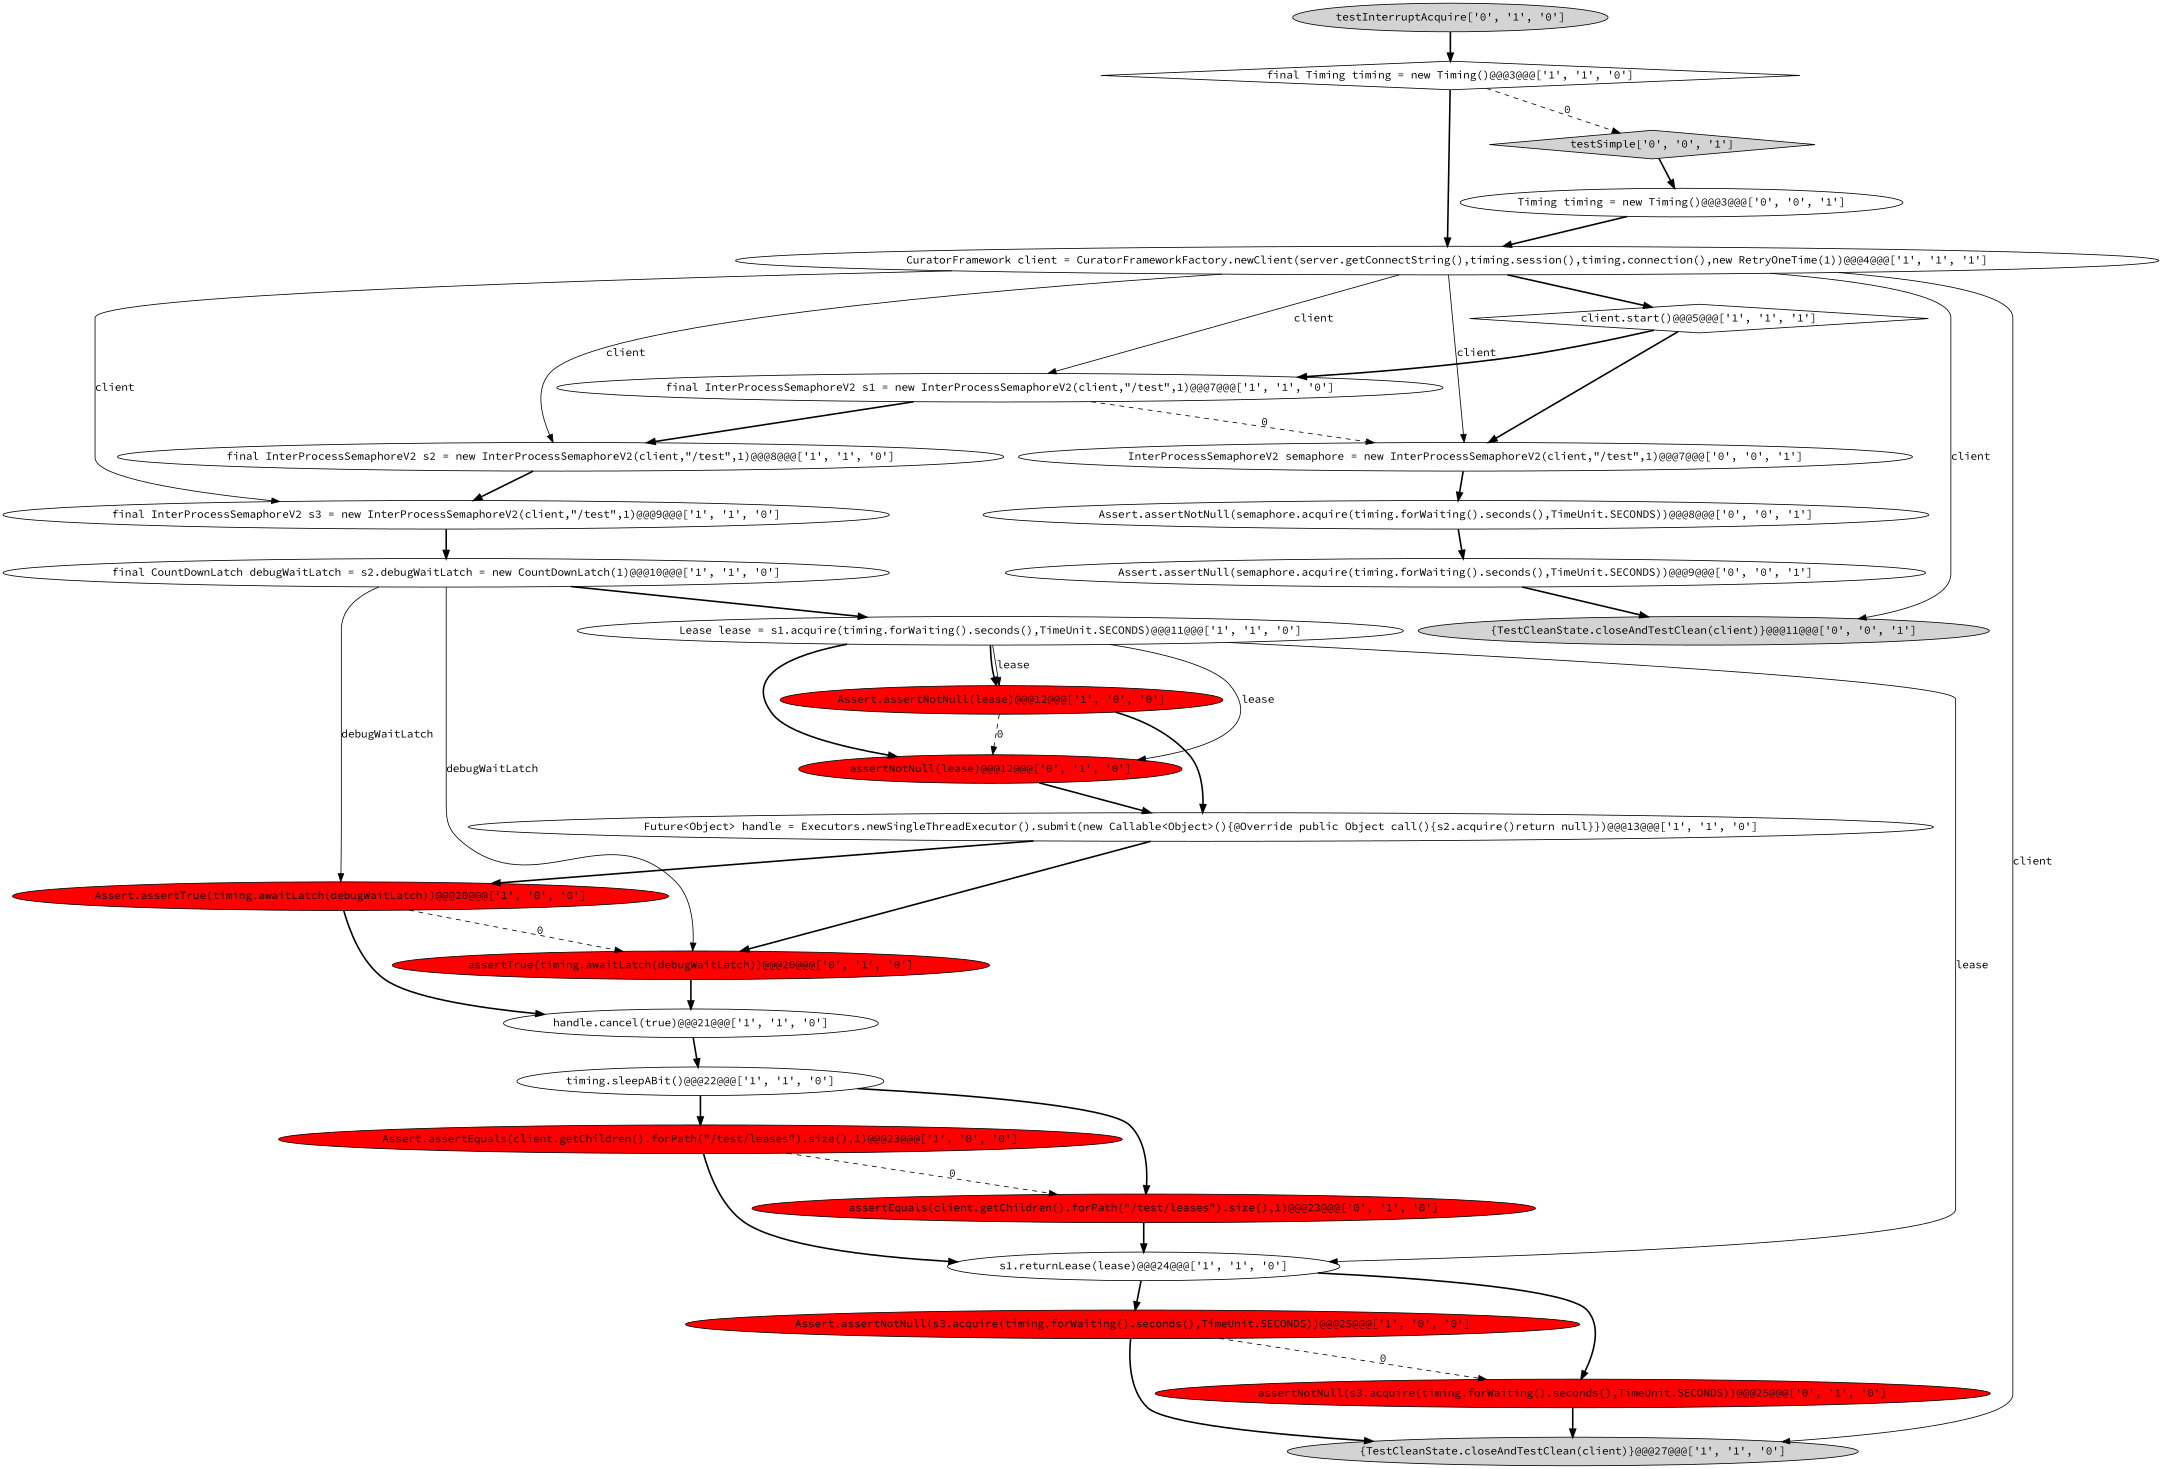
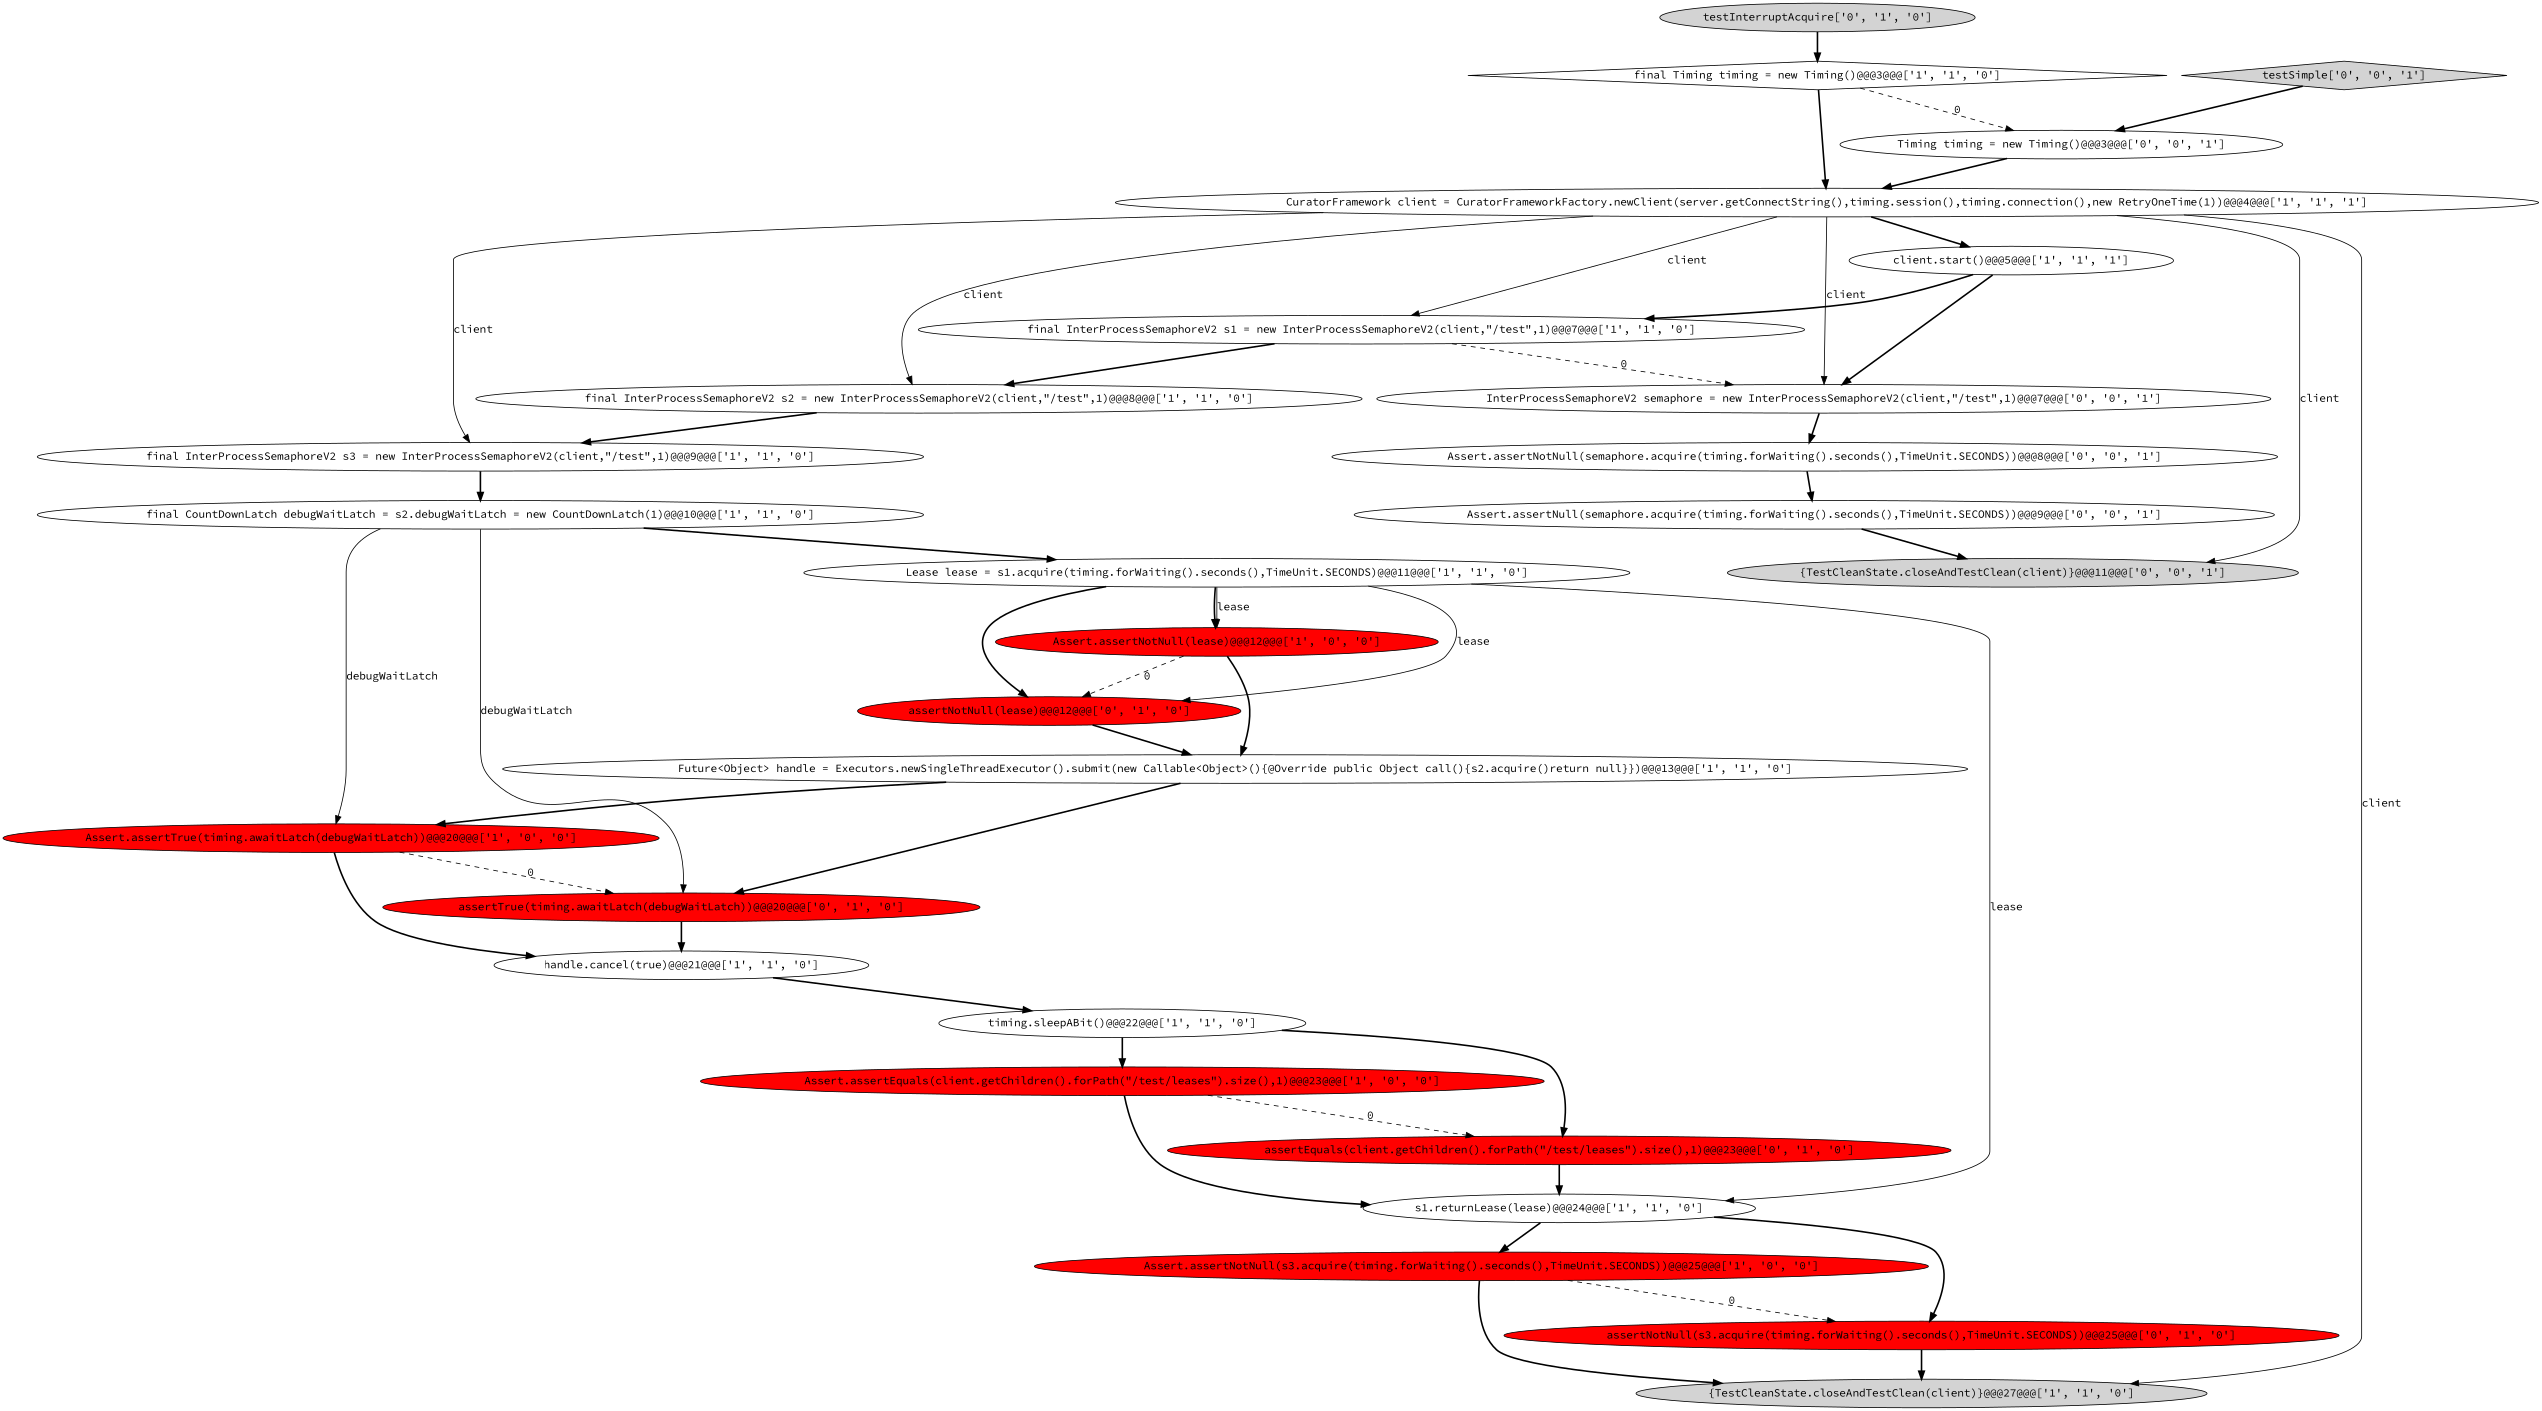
edge "final Timing timing = new Timing()@@@3@@@['1', '1', '0']" -> "testSimple['0', '0', '1']": now "final Timing timing = new Timing()@@@3@@@['1', '1', '0']" -> "Timing timing = new Timing()@@@3@@@['0', '0', '1']"
node "client.start()@@@5@@@['1', '1', '1']": shape diamond -> ellipse
